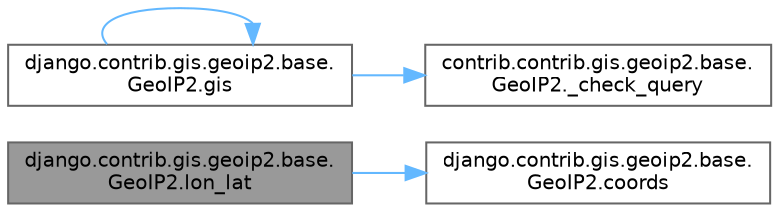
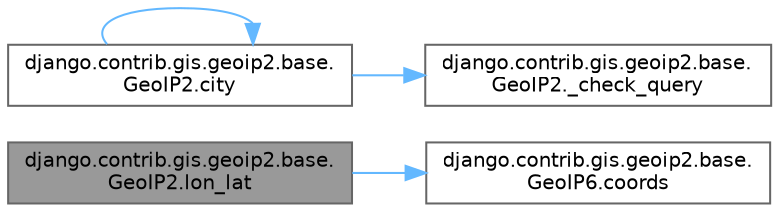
node "django.contrib.gis.geoip2.base. GeoIP2.gis": label "django.contrib.gis.geoip2.base. GeoIP2.gis" -> "django.contrib.gis.geoip2.base. GeoIP2.city"
node "contrib.contrib.gis.geoip2.base. GeoIP2._check_query": label "contrib.contrib.gis.geoip2.base. GeoIP2._check_query" -> "django.contrib.gis.geoip2.base. GeoIP2._check_query"
node "django.contrib.gis.geoip2.base. GeoIP2.coords": label "django.contrib.gis.geoip2.base. GeoIP2.coords" -> "django.contrib.gis.geoip2.base. GeoIP6.coords"
